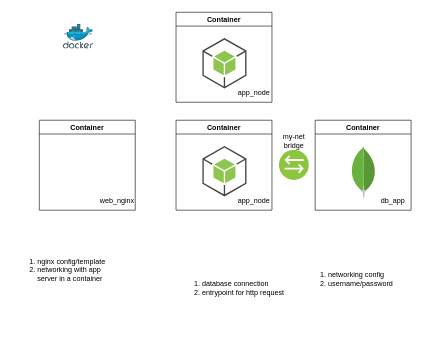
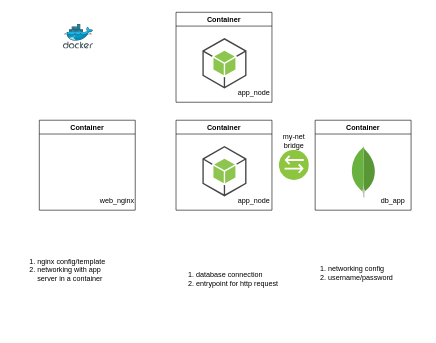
node "networking config username/password": moved (363, 279) -> (363, 273)
node "database connection entrypoint for http request": moved (237, 288) -> (231, 279)
